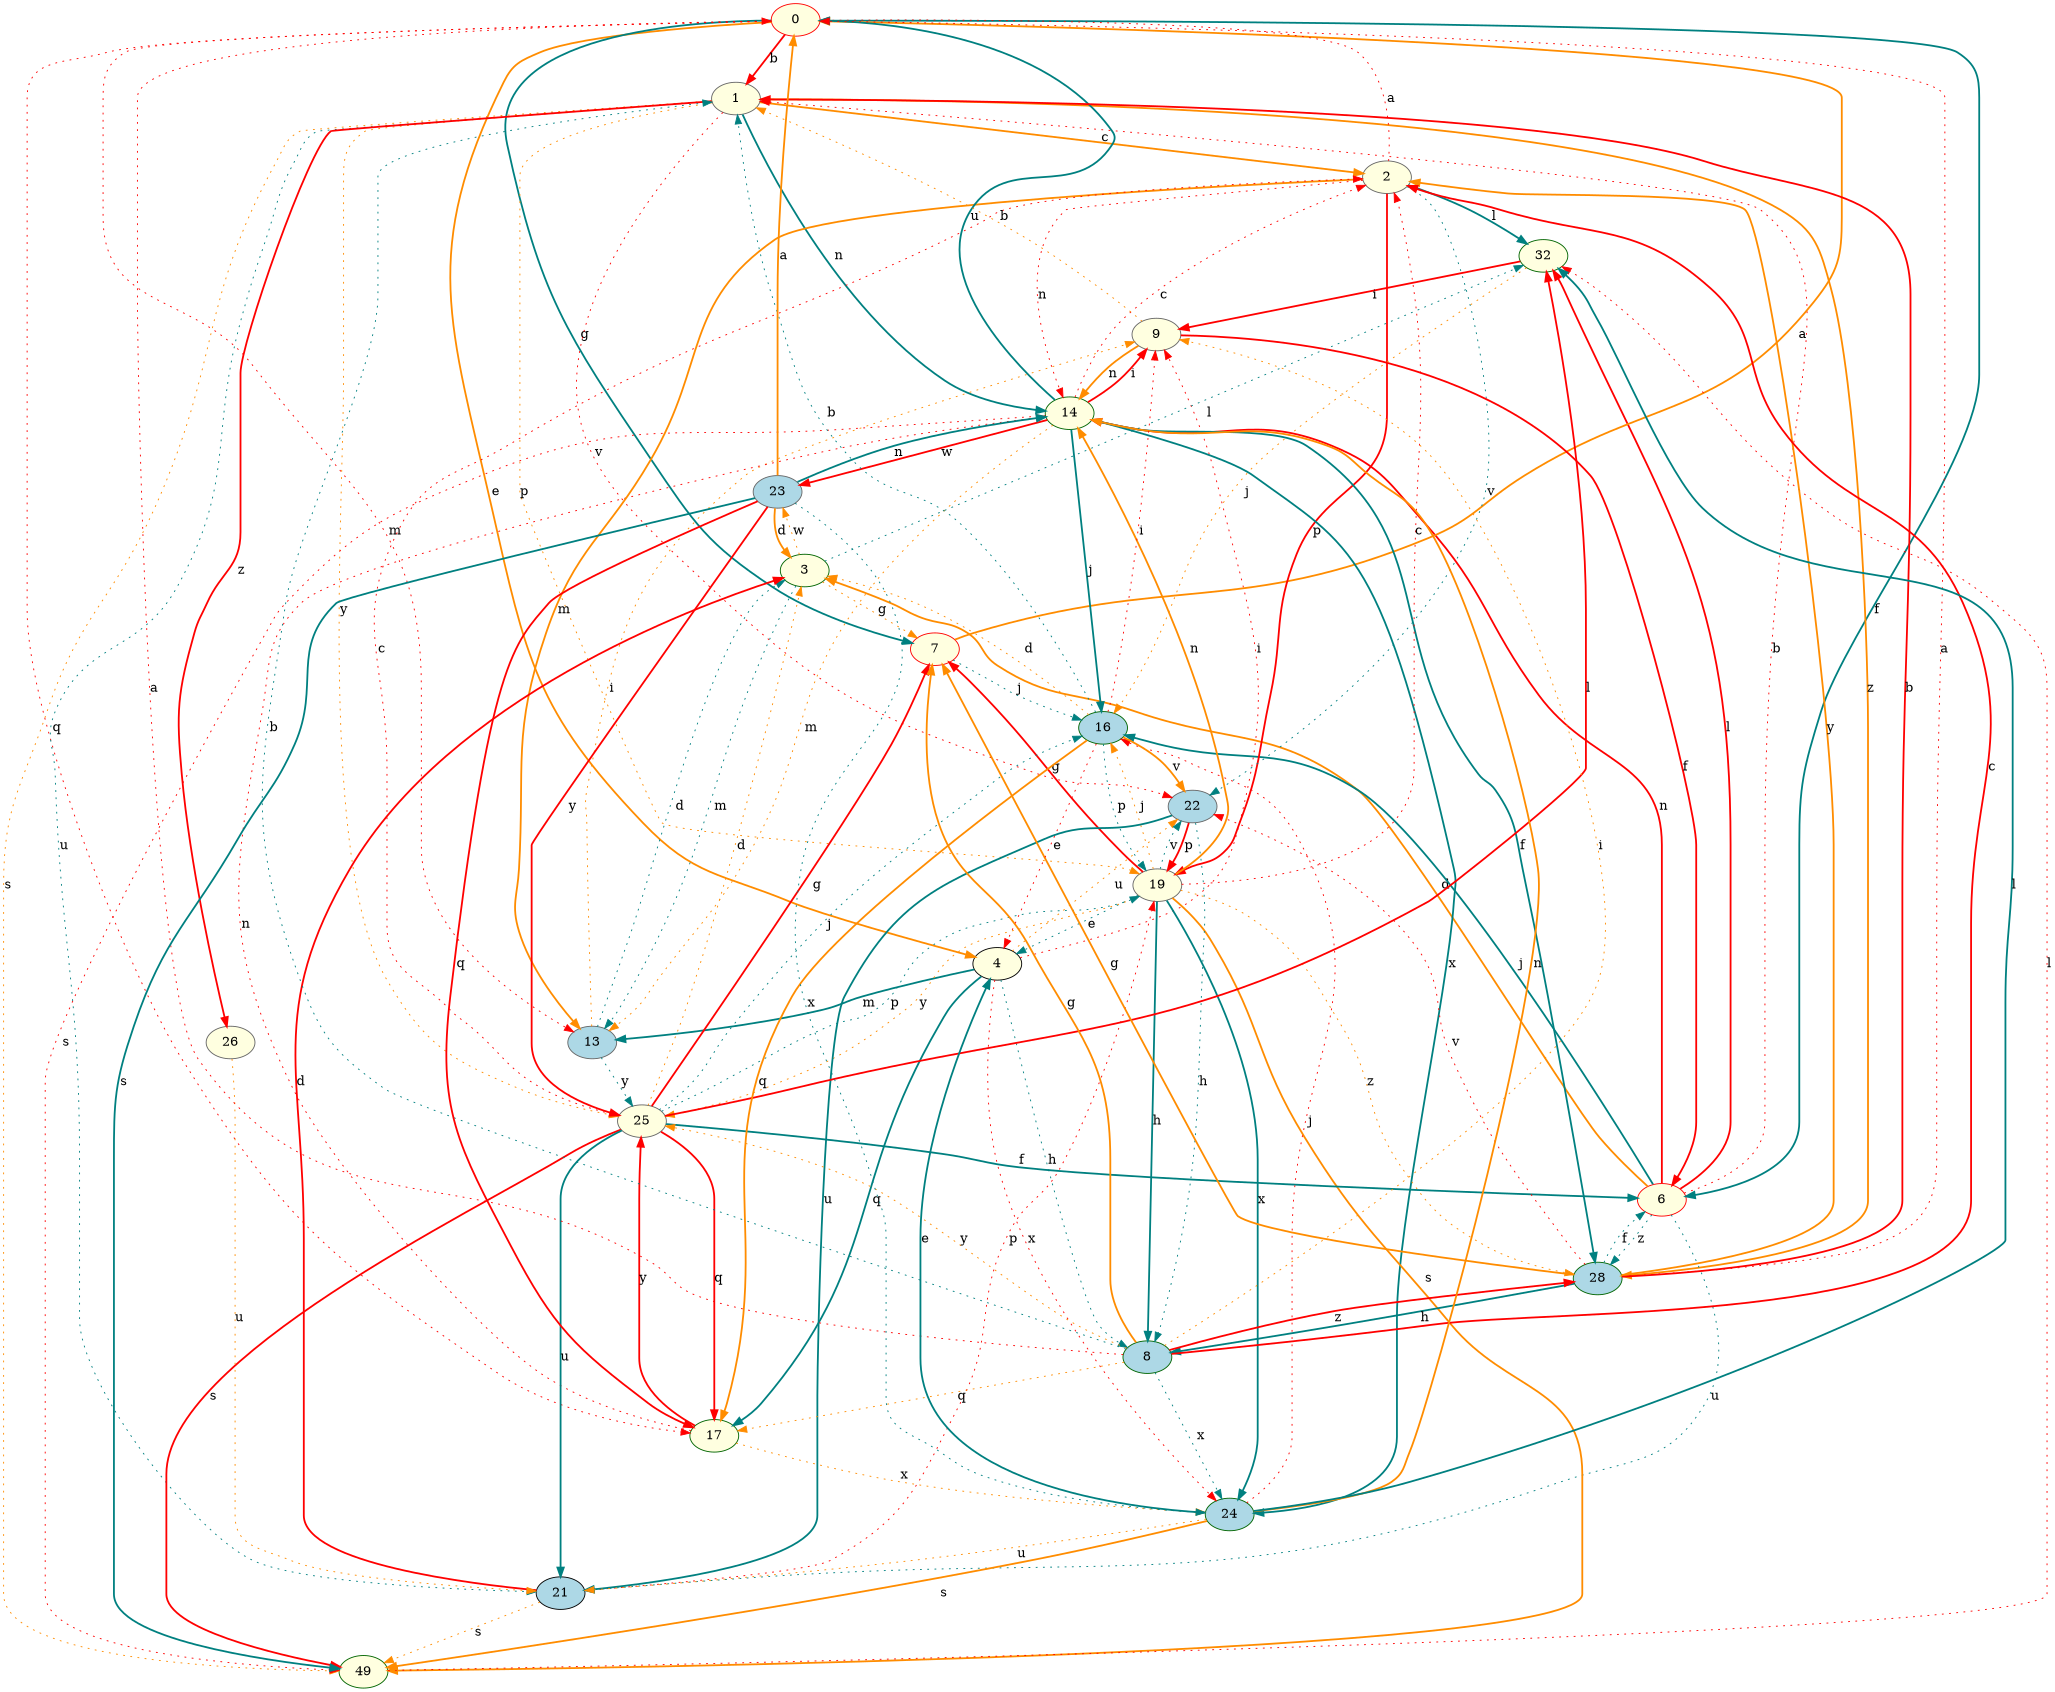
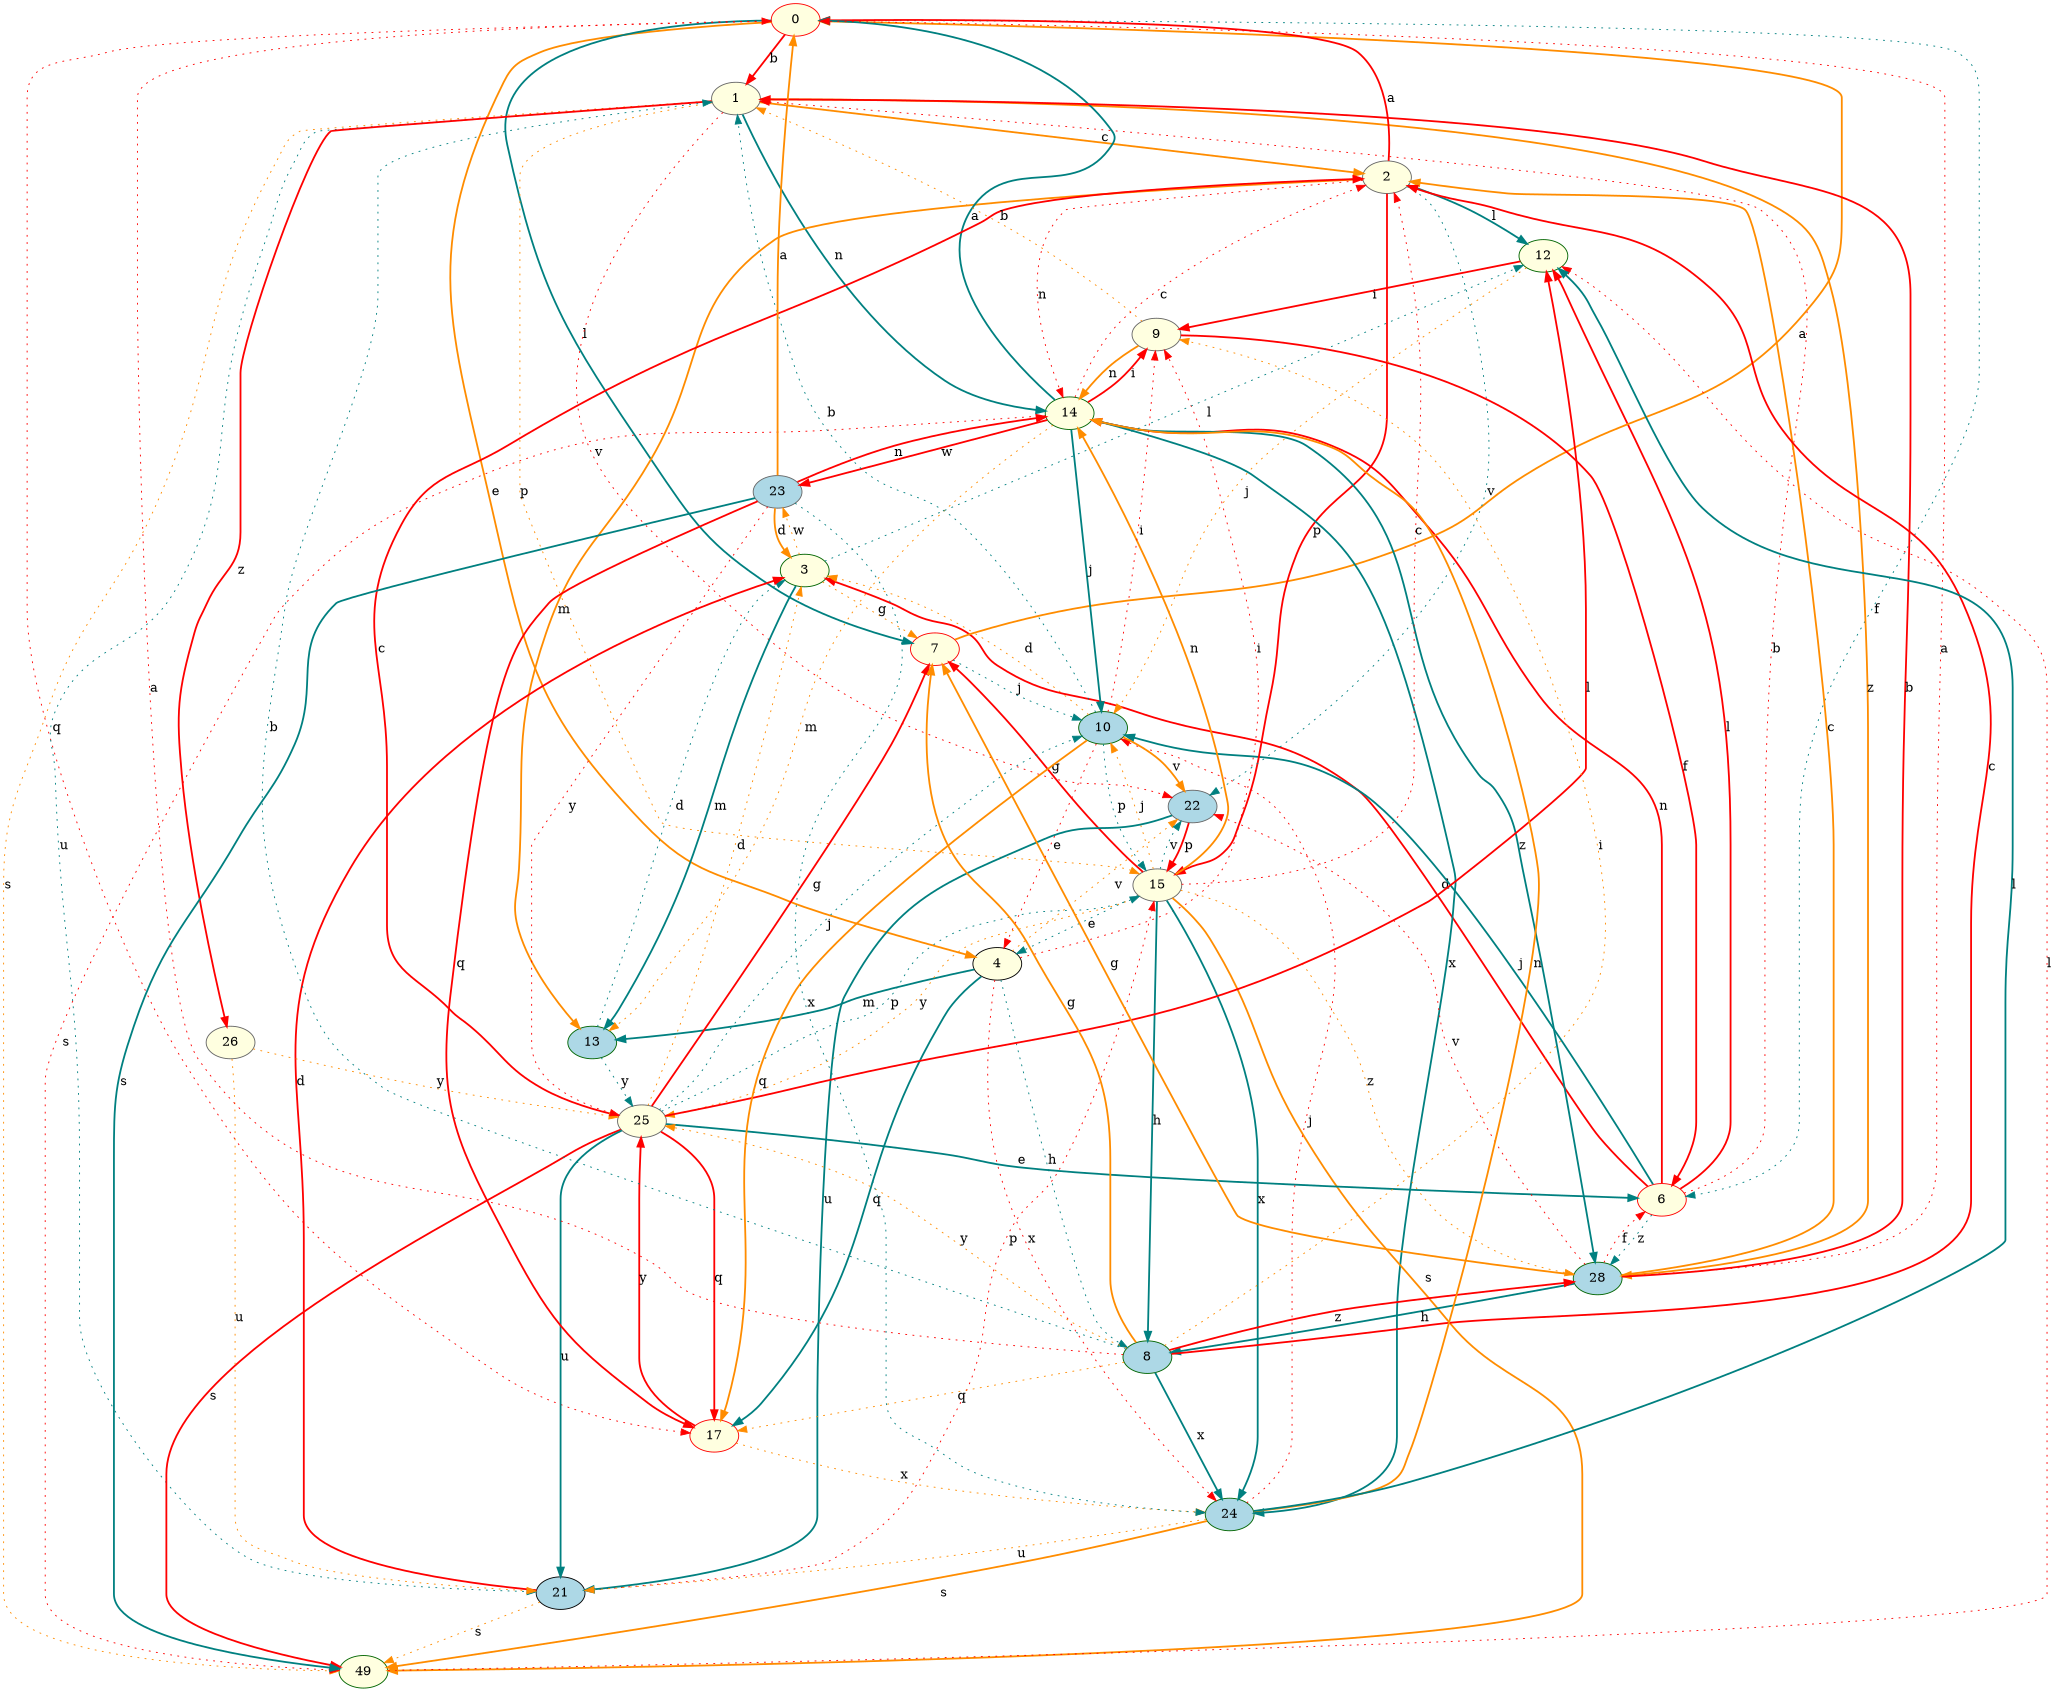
edge "2" -> "0": style dotted -> bold
edge "0" -> "6": style bold -> dotted
edge "14" -> "0": label "u" -> "a"
node "32": label "32" -> "12"
edge "0" -> "13": removed, label "m"
edge "0" -> "7": label "g" -> "l"
edge "25" -> "2": style dotted -> bold
edge "23" -> "14": color teal -> red
edge "1" -> "25": now "26" -> "25"
edge "13" -> "9": removed, label "i"
node "16": label "16" -> "10"
edge "28" -> "2": label "y" -> "c"
edge "17" -> "14": removed, label "n"
edge "6" -> "3": color darkorange -> red
edge "23" -> "25": style bold -> dotted
edge "3" -> "13": style dotted -> bold
edge "14" -> "28": label "f" -> "z"
edge "4" -> "22": label "u" -> "v"
node "19": label "19" -> "15"
node "13": color gray40 -> darkgreen
edge "22" -> "8": removed, label "h"
edge "25" -> "6": label "f" -> "e"
edge "28" -> "6": color teal -> red
edge "24" -> "4": removed, label "e"
edge "8" -> "24": style dotted -> bold
node "17": color darkgreen -> red
edge "6" -> "21": removed, label "u"
